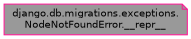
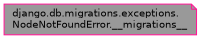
node "django.db.migrations.exceptions. NodeNotFoundError.__repr__": label "django.db.migrations.exceptions. NodeNotFoundError.__repr__" -> "django.db.migrations.exceptions. NodeNotFoundError.__migrations__"
